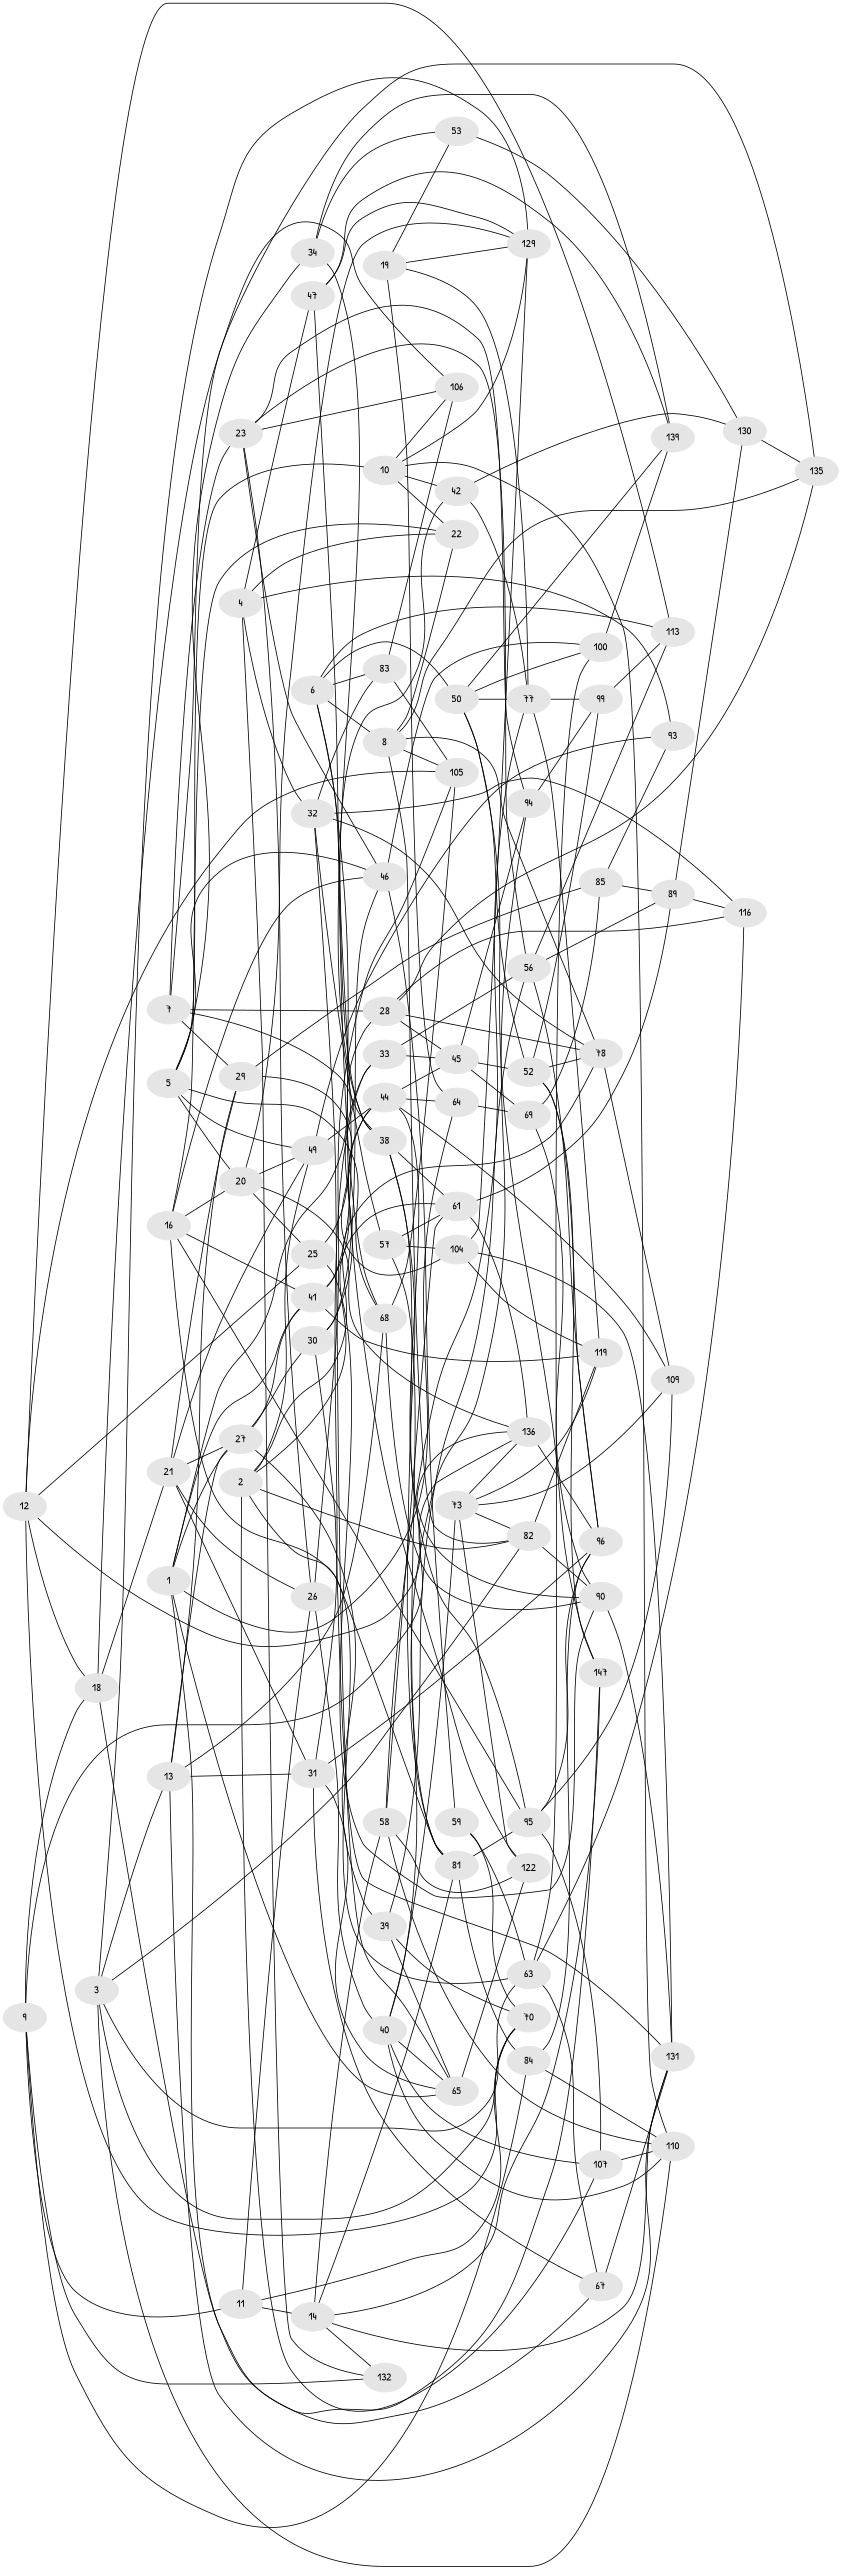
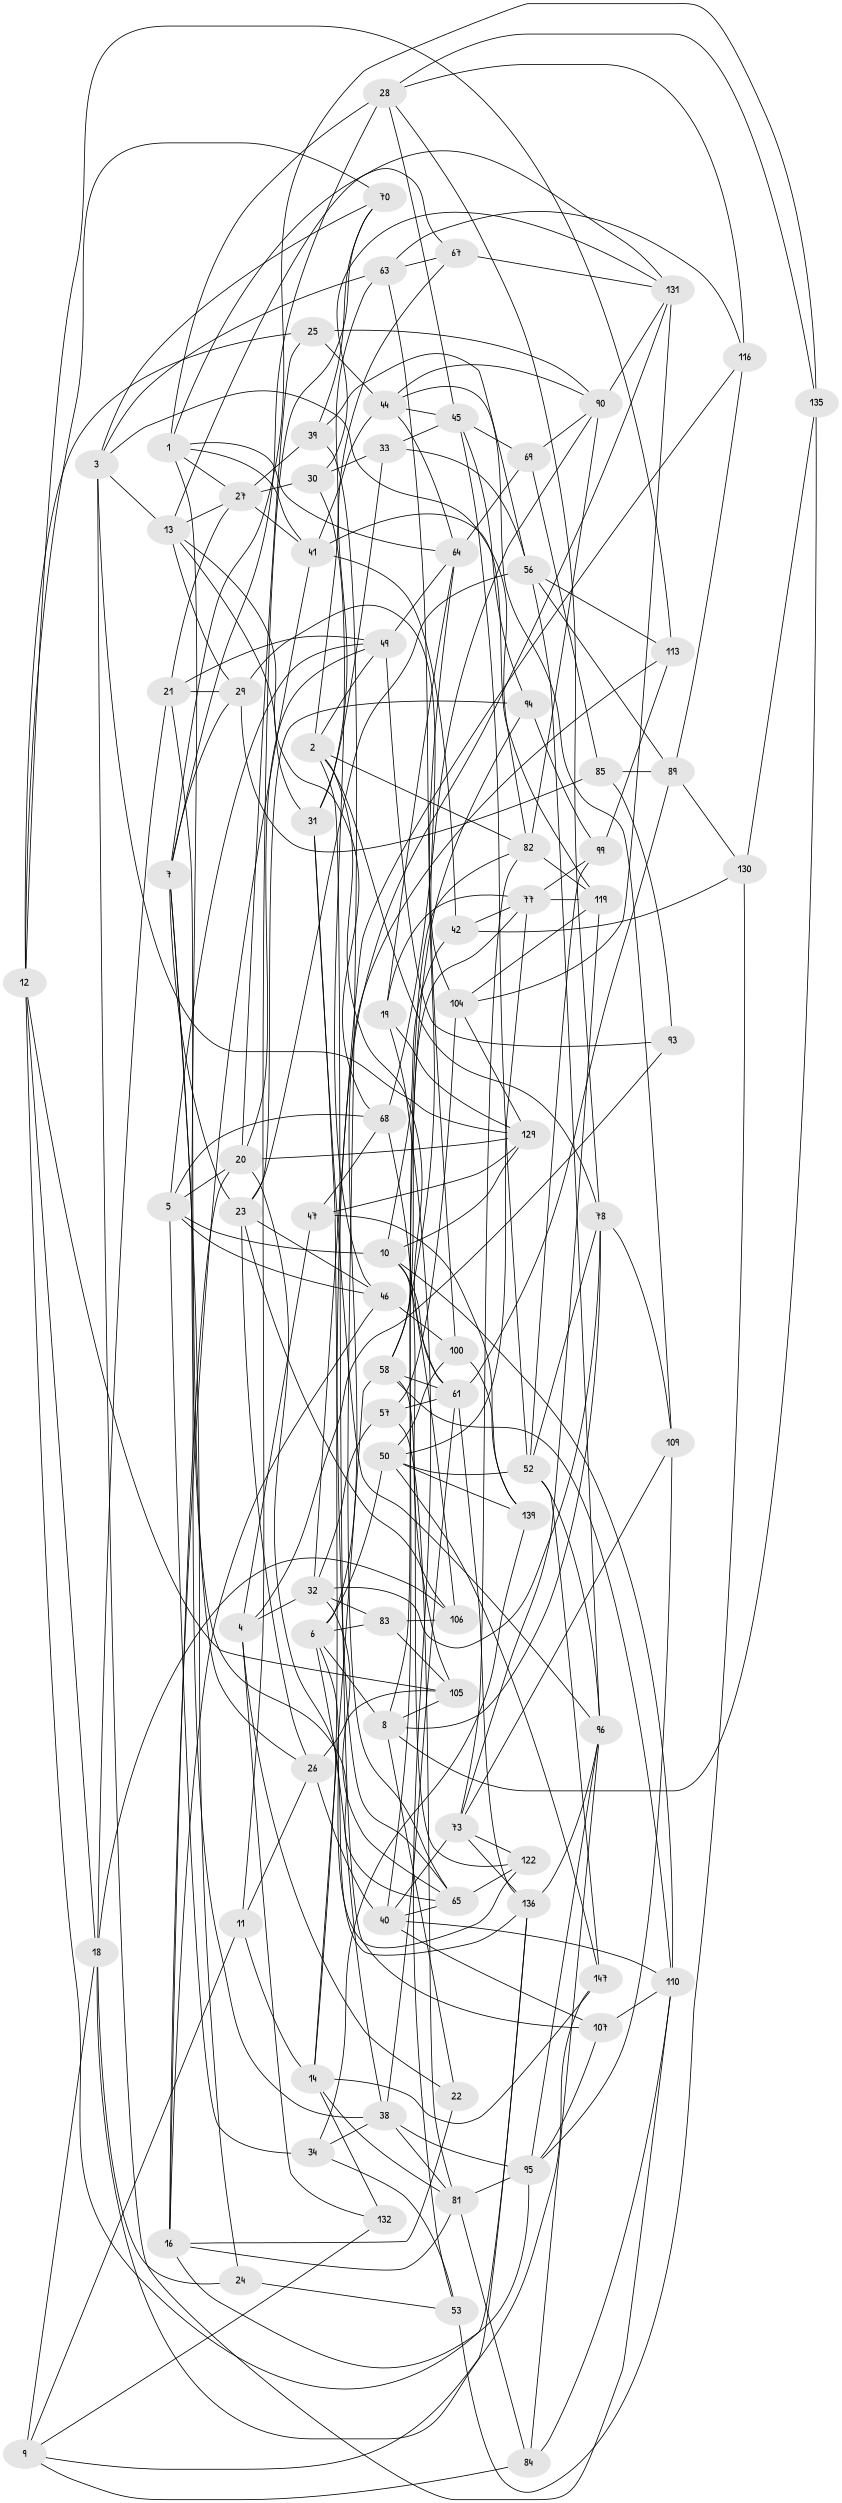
edge "10" -- "22": now "10" -- "61"
edge "64" -- "58": added
edge "44" -- "49": now "64" -- "49"
edge "21" -- "31": removed
node "59": removed
node "24": added
